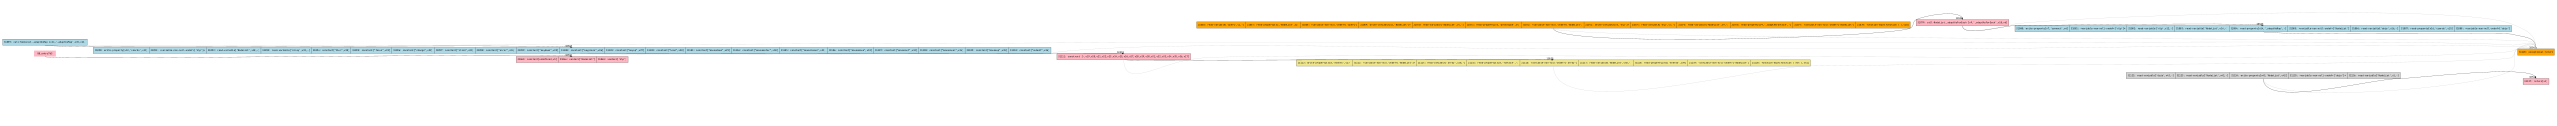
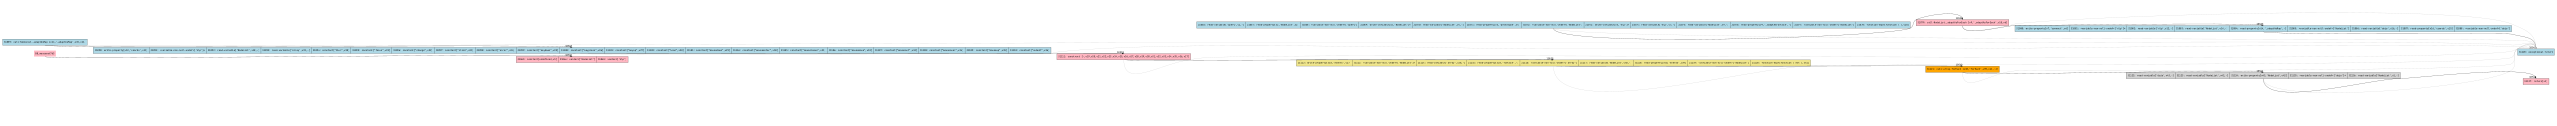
node "31066: read-variable['query',v3,-]": fillcolor orange -> lightblue
node "31128: exceptional-return": fillcolor orange -> lightblue
node "BB_entry763": label "BB_entry763" -> "BB_mouseout763"
node "31121: call-array.forEach [v38,'forEach',v39,v41,-]*": added
